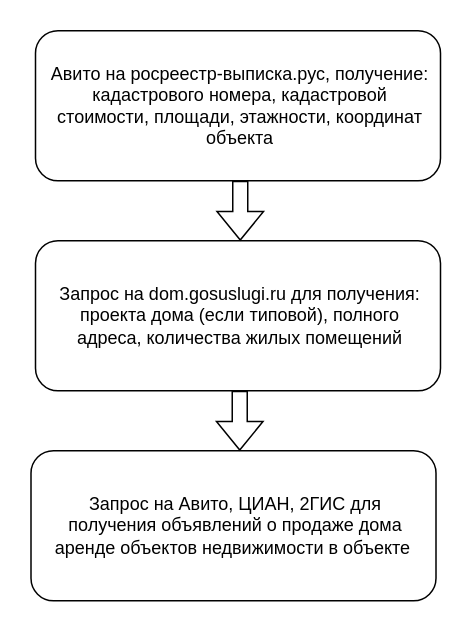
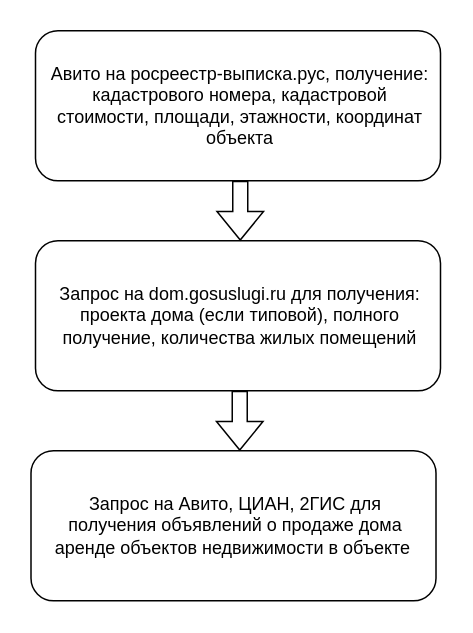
node "Запрос на dom.gosuslugi.ru для получения: проекта дома (если типовой), полного адреса, количества жилых помещений": label "Запрос на dom.gosuslugi.ru для получения: проекта дома (если типовой), полного адреса, количества жилых помещений" -> "Запрос на dom.gosuslugi.ru для получения: проекта дома (если типовой), полного получение, количества жилых помещений"
